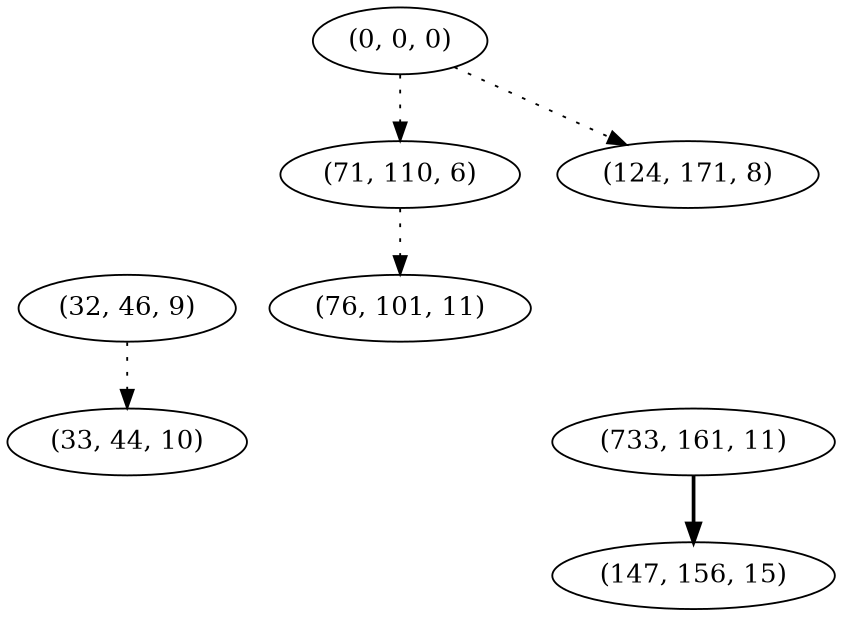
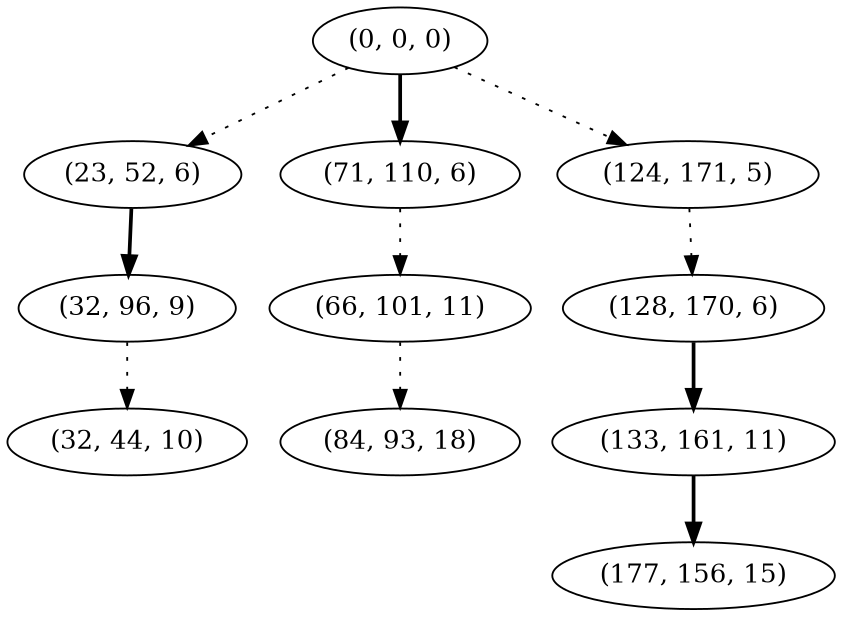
edge "(0, 0, 0)" -> "(71, 110, 6)": style dotted -> bold
node "(23, 52, 6)": added
node "(124, 171, 8)": label "(124, 171, 8)" -> "(124, 171, 5)"
node "(32, 46, 9)": label "(32, 46, 9)" -> "(32, 96, 9)"
node "(76, 101, 11)": label "(76, 101, 11)" -> "(66, 101, 11)"
node "(128, 170, 6)": added
node "(33, 44, 10)": label "(33, 44, 10)" -> "(32, 44, 10)"
node "(84, 93, 18)": added
node "(733, 161, 11)": label "(733, 161, 11)" -> "(133, 161, 11)"
node "(147, 156, 15)": label "(147, 156, 15)" -> "(177, 156, 15)"
